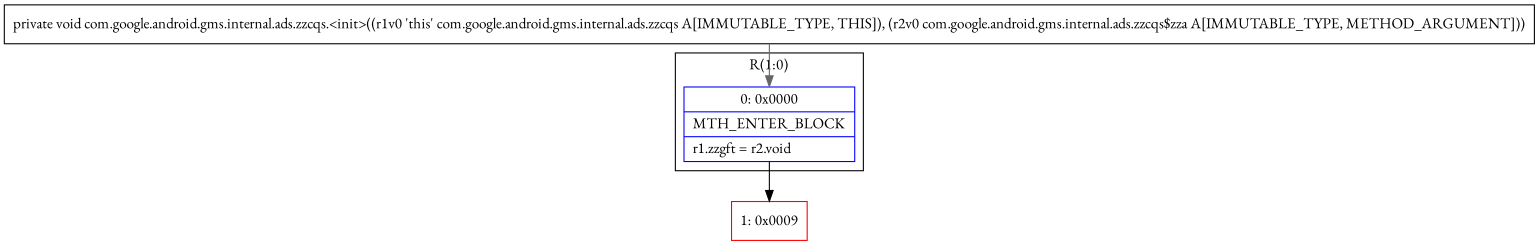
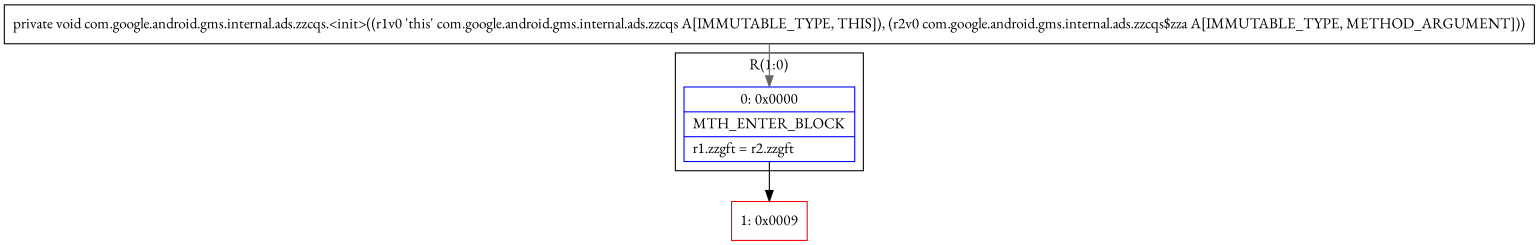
node "0: 0x0000": text "r1.zzgft = r2.void" -> "r1.zzgft = r2.zzgft"
